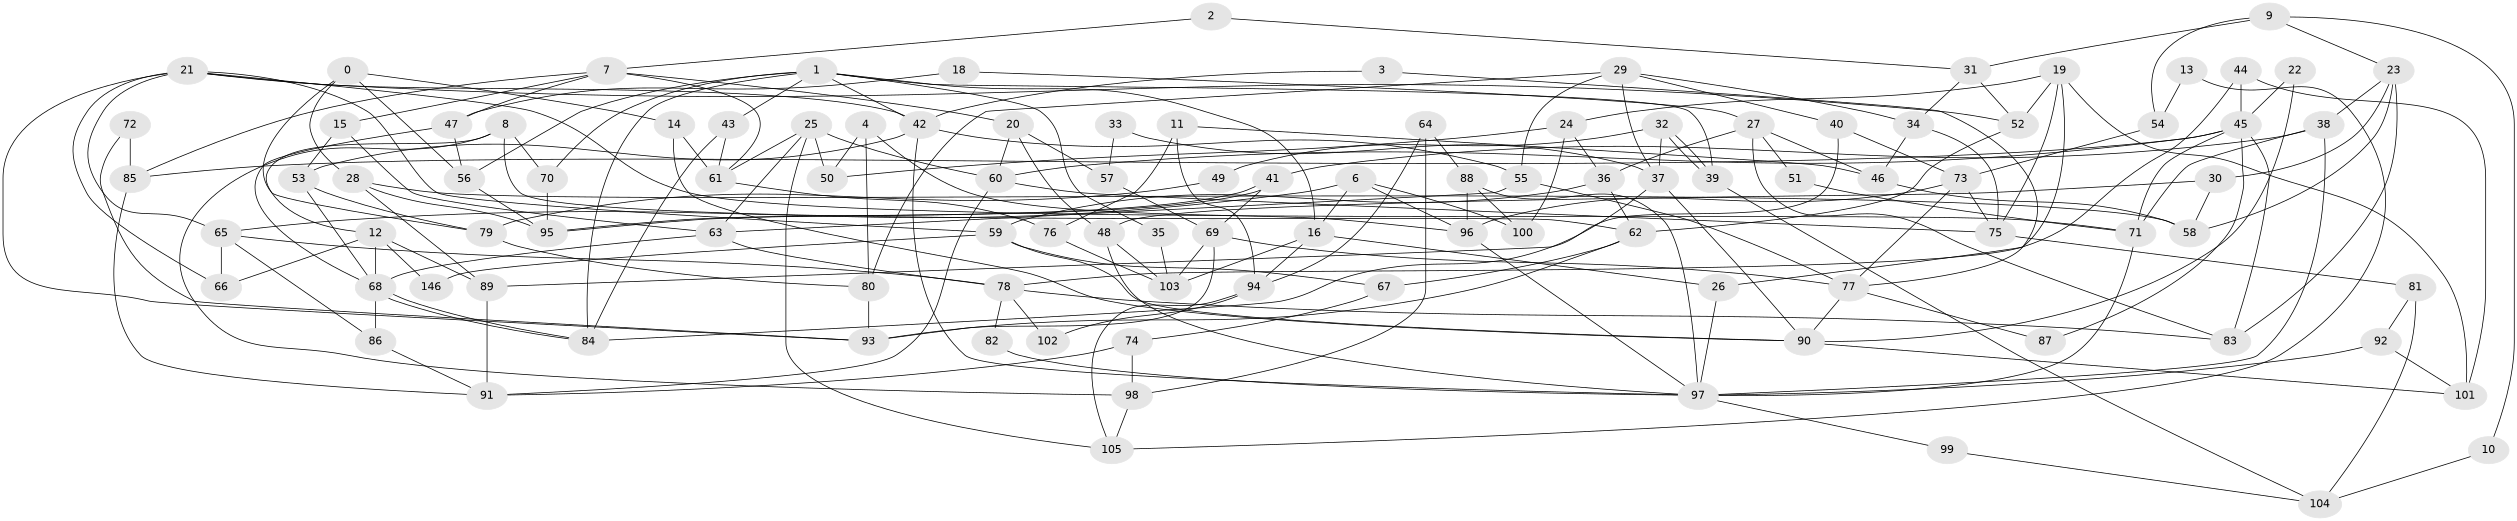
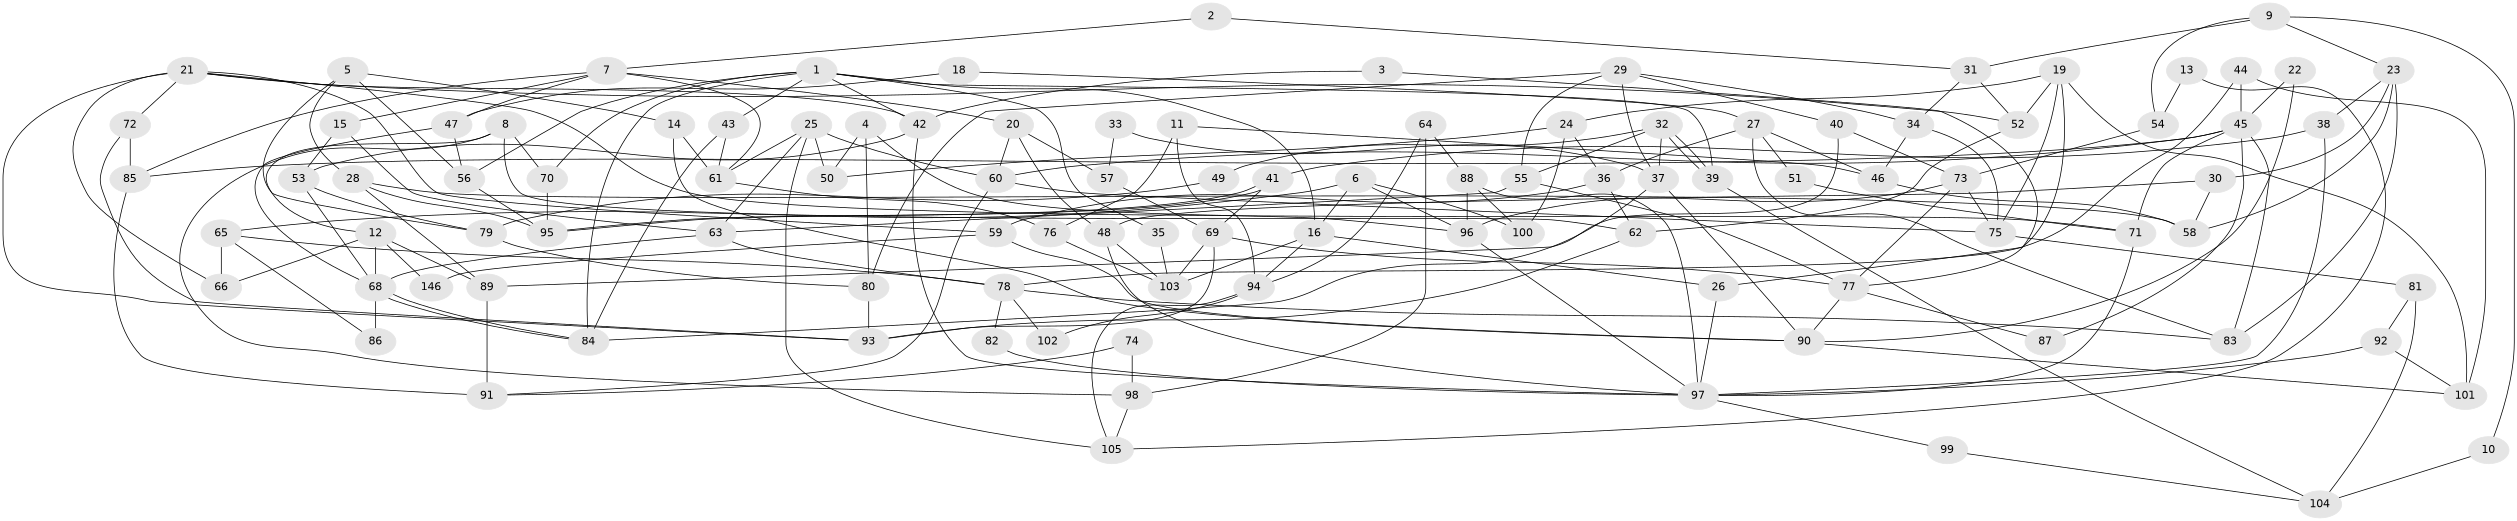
node "0": label "0" -> "5"
edge "42" -- "55": now "32" -- "55"
edge "38" -- "71": removed
edge "21" -- "65": now "21" -- "72"
node "67": removed
edge "86" -- "91": removed
